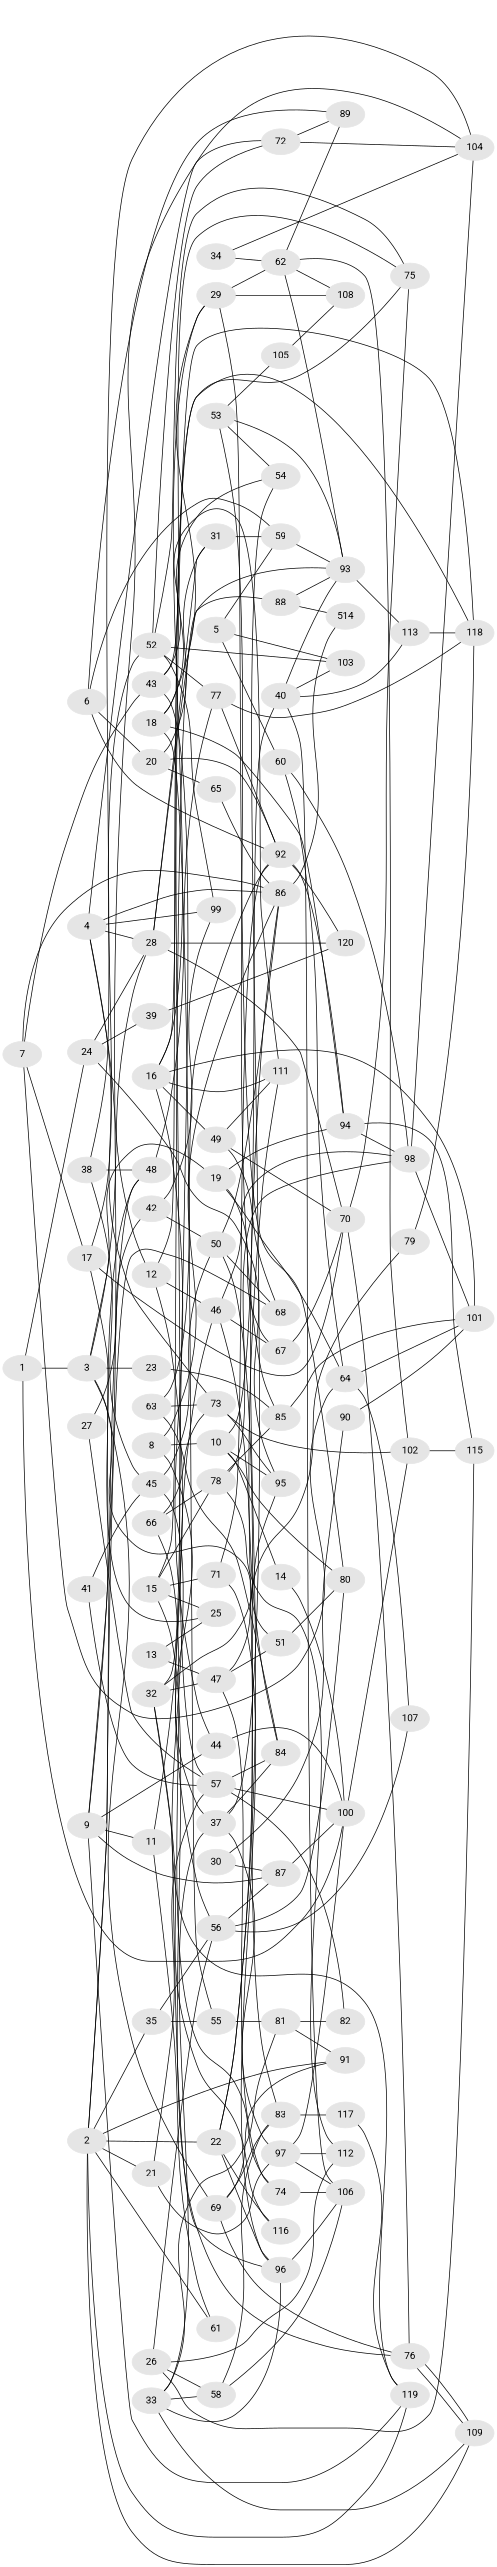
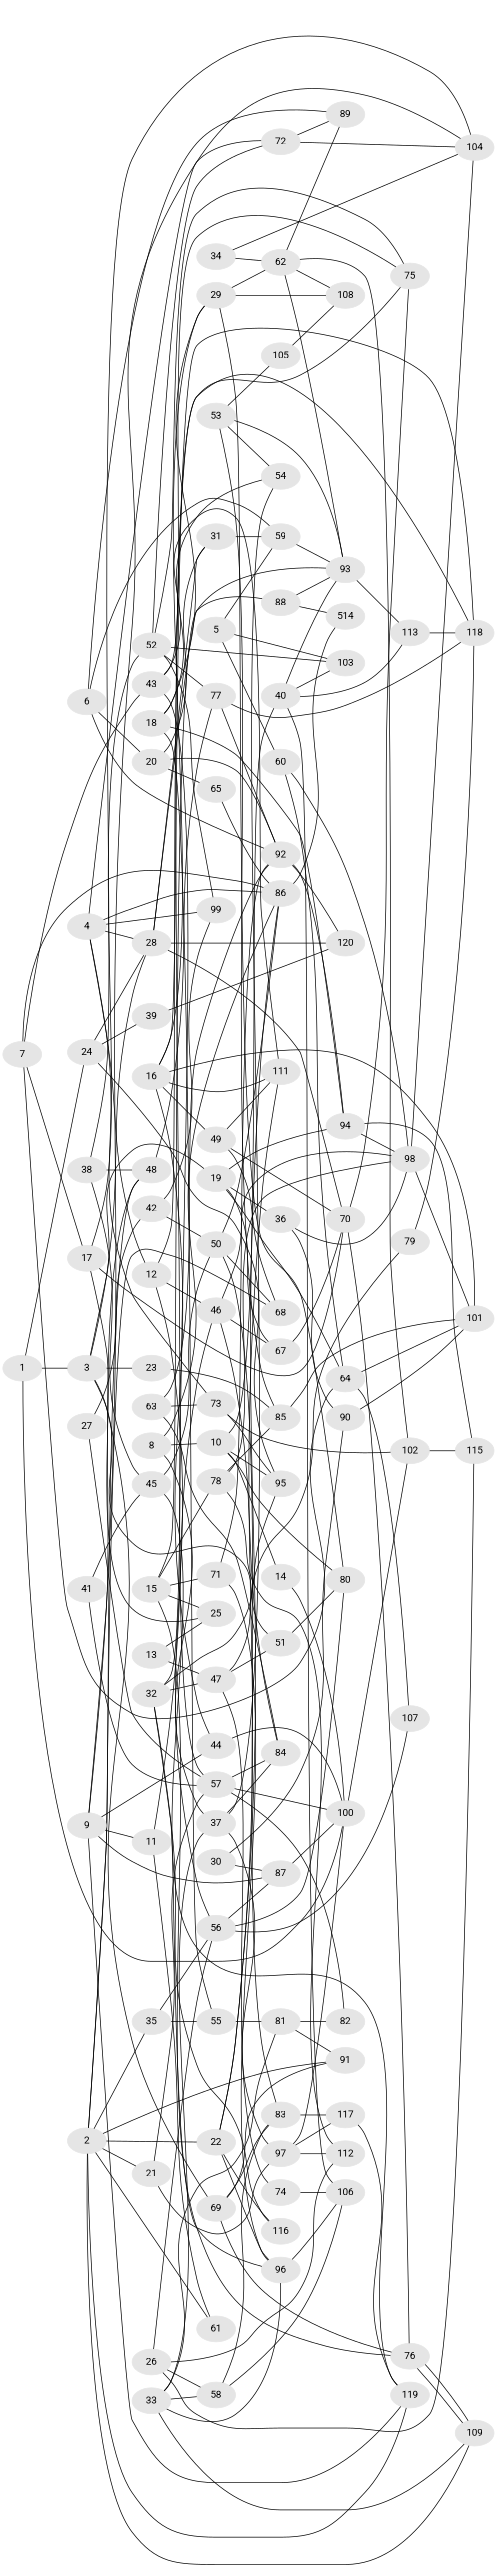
node "36": added
node "66": removed
edge "97" -- "106": now "97" -- "117"
